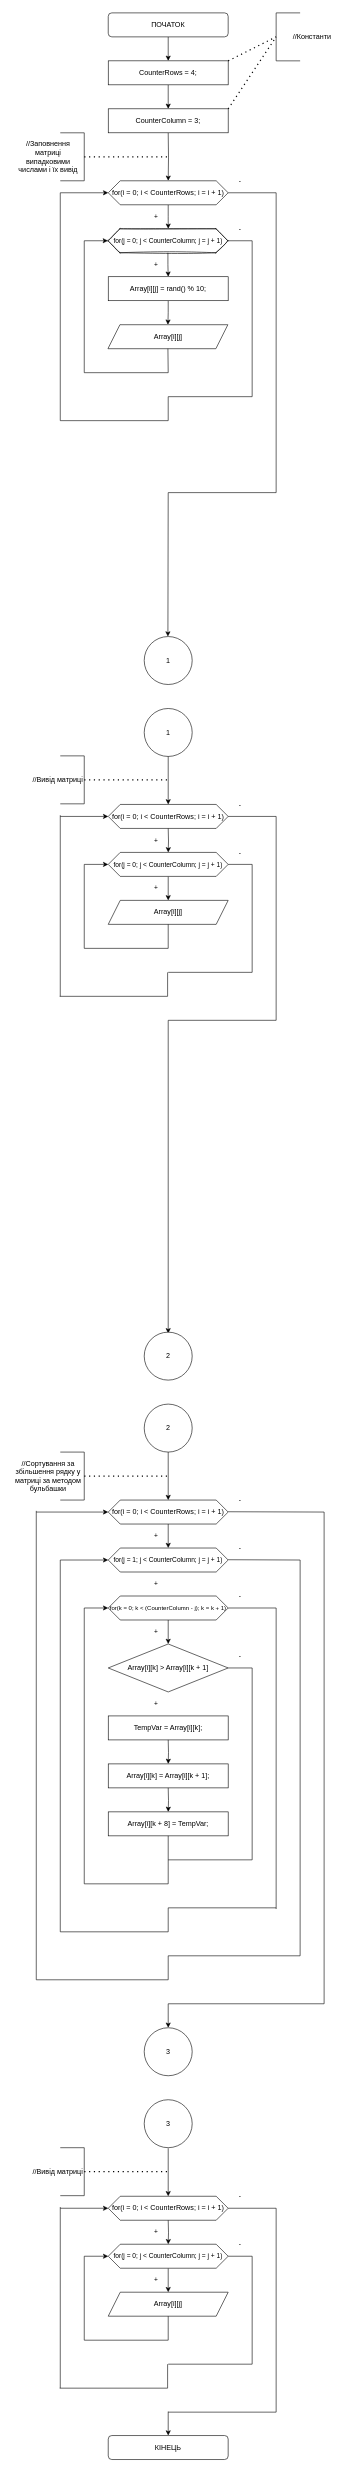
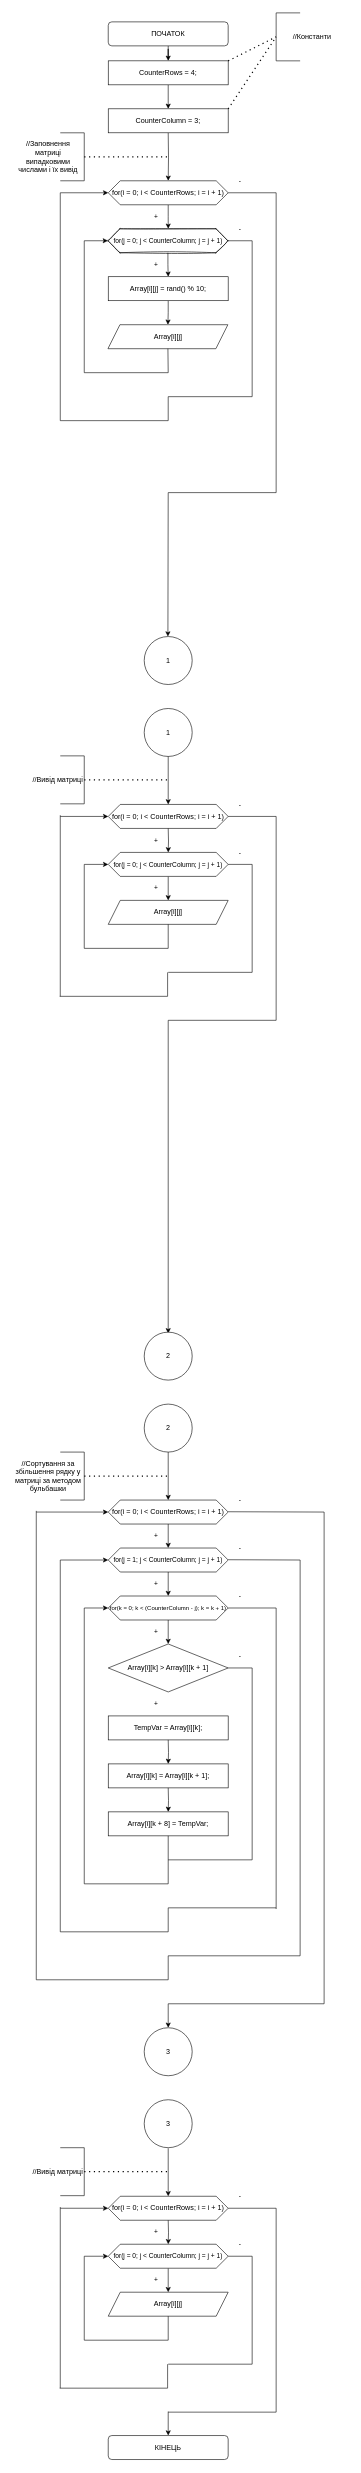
node "ПОЧАТОК": moved (168, 24) -> (168, 33)
edge "for(j = 1; j < CounterColumn; j = j + 1)" -> "for(k = 0; k < (CounterColumn - j); k = k + 1)": added
